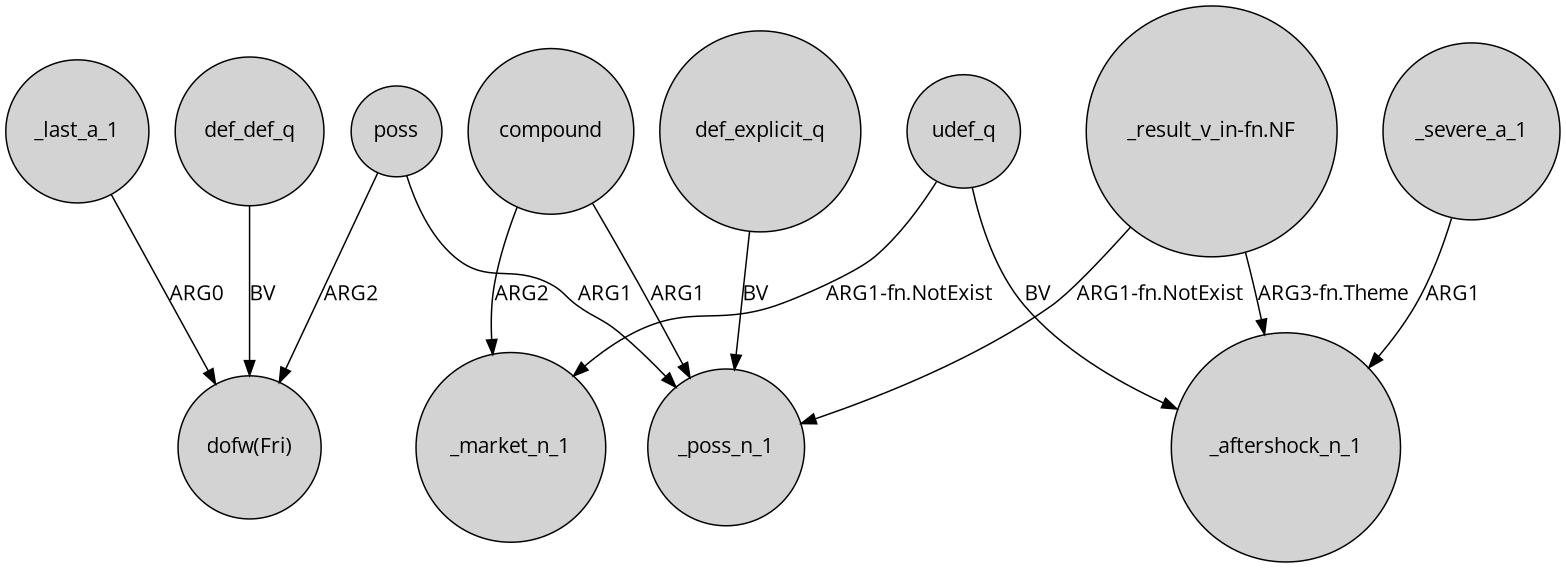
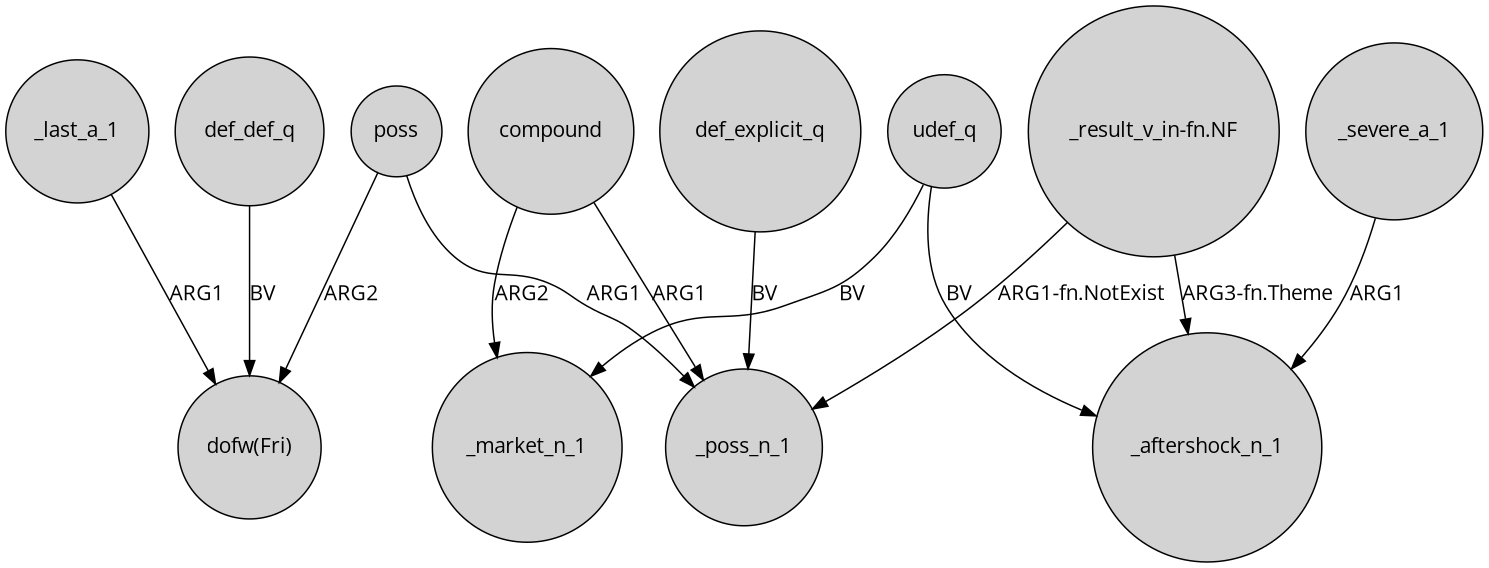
edge "_last_a_1" -> "dofw(Fri)": label "ARG0" -> "ARG1"
edge "udef_q" -> "_market_n_1": label "ARG1-fn.NotExist" -> "BV"
